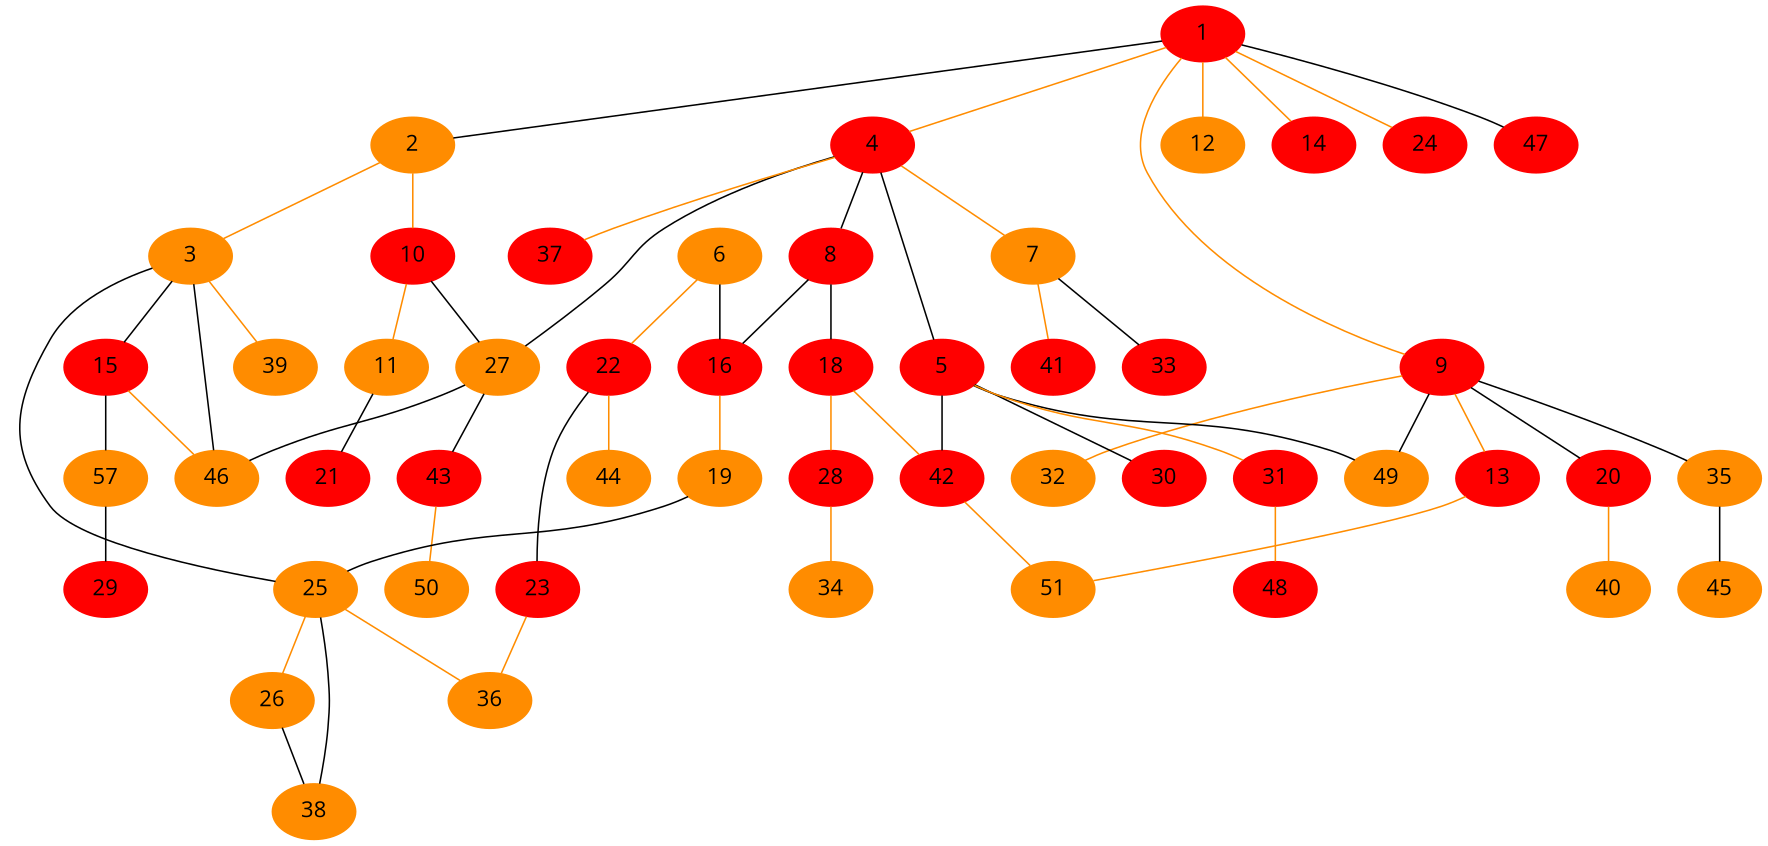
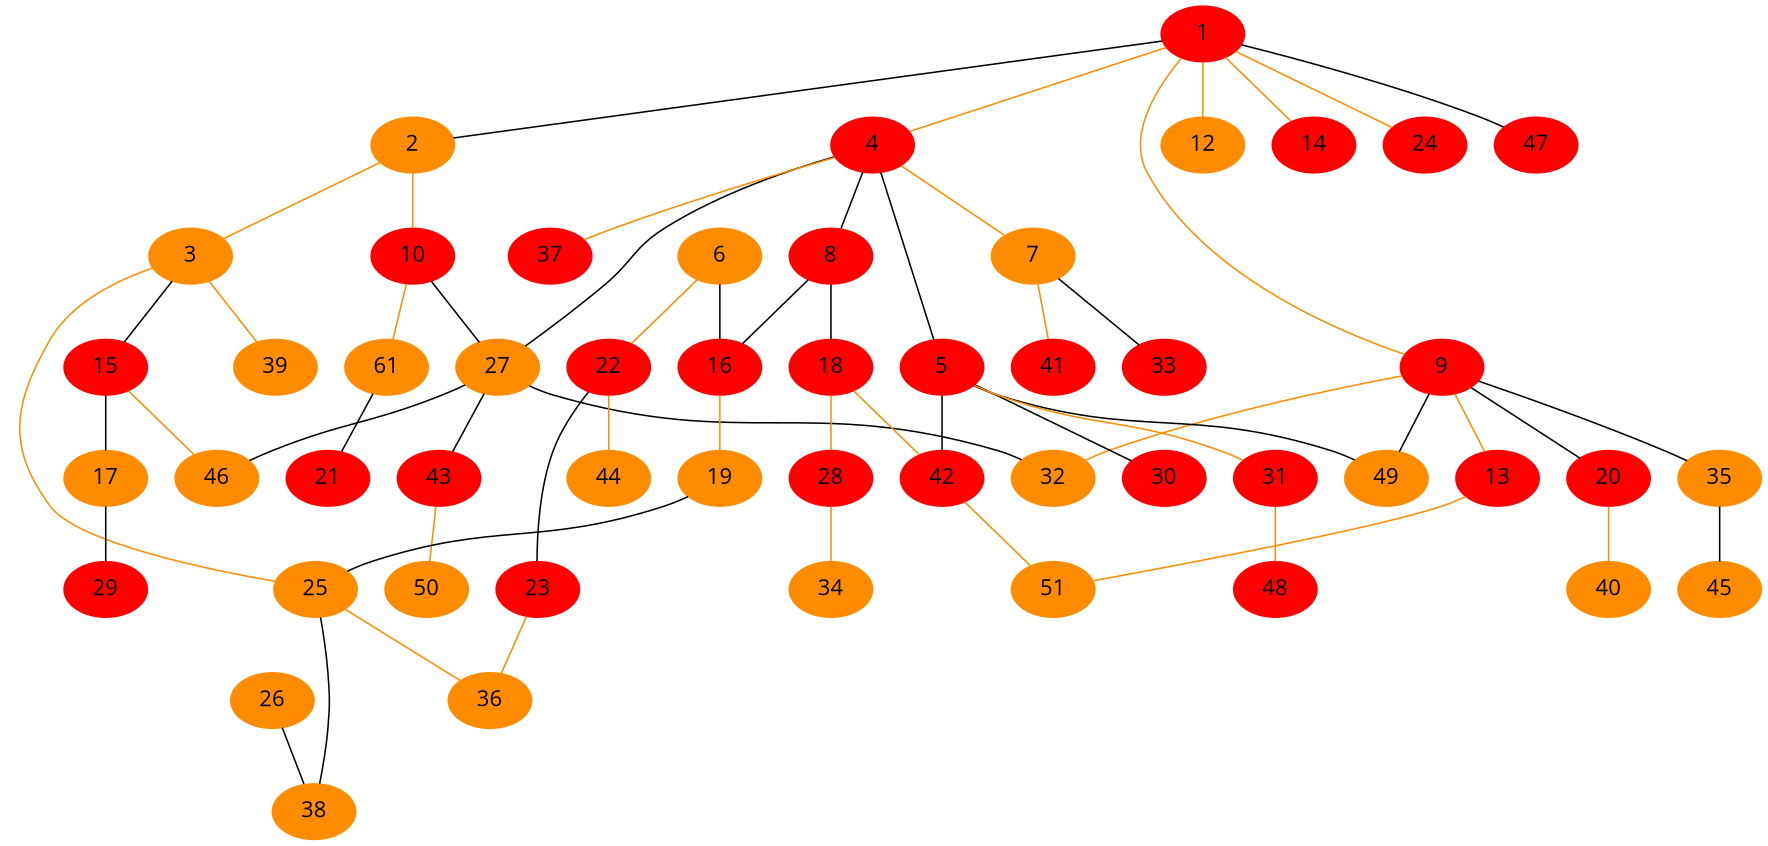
edge "3" -- "46": removed
node "11": label "11" -> "61"
edge "27" -- "32": added
edge "3" -- "25": color black -> darkorange
node "57": label "57" -> "17"
edge "25" -- "26": removed
